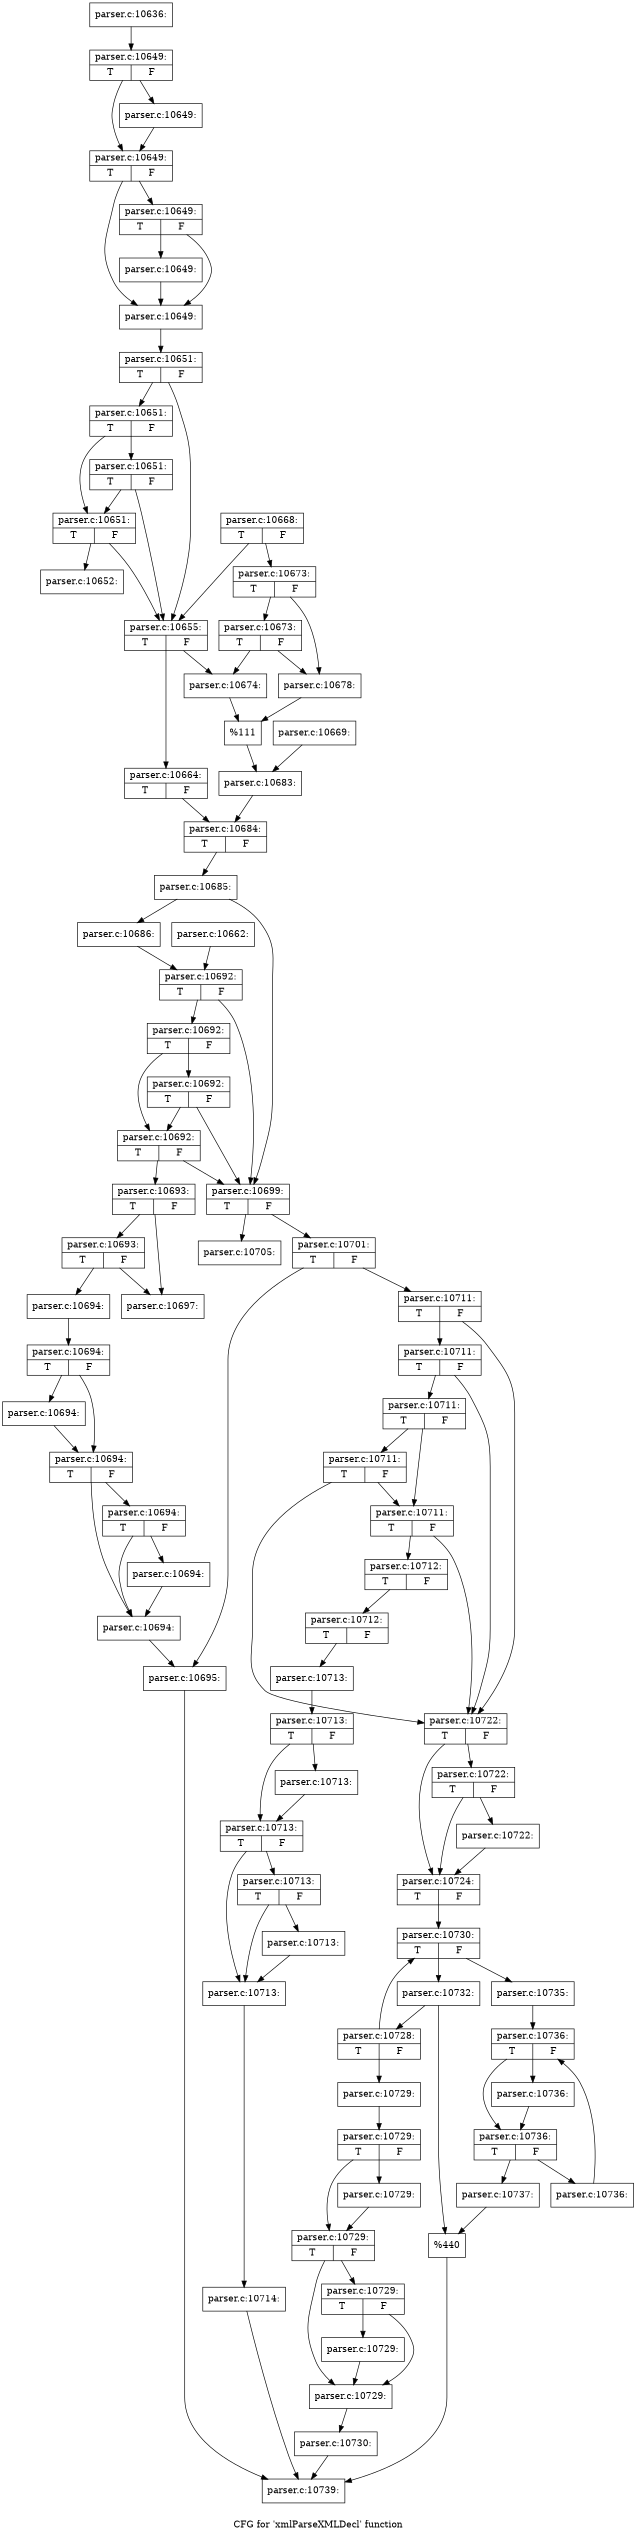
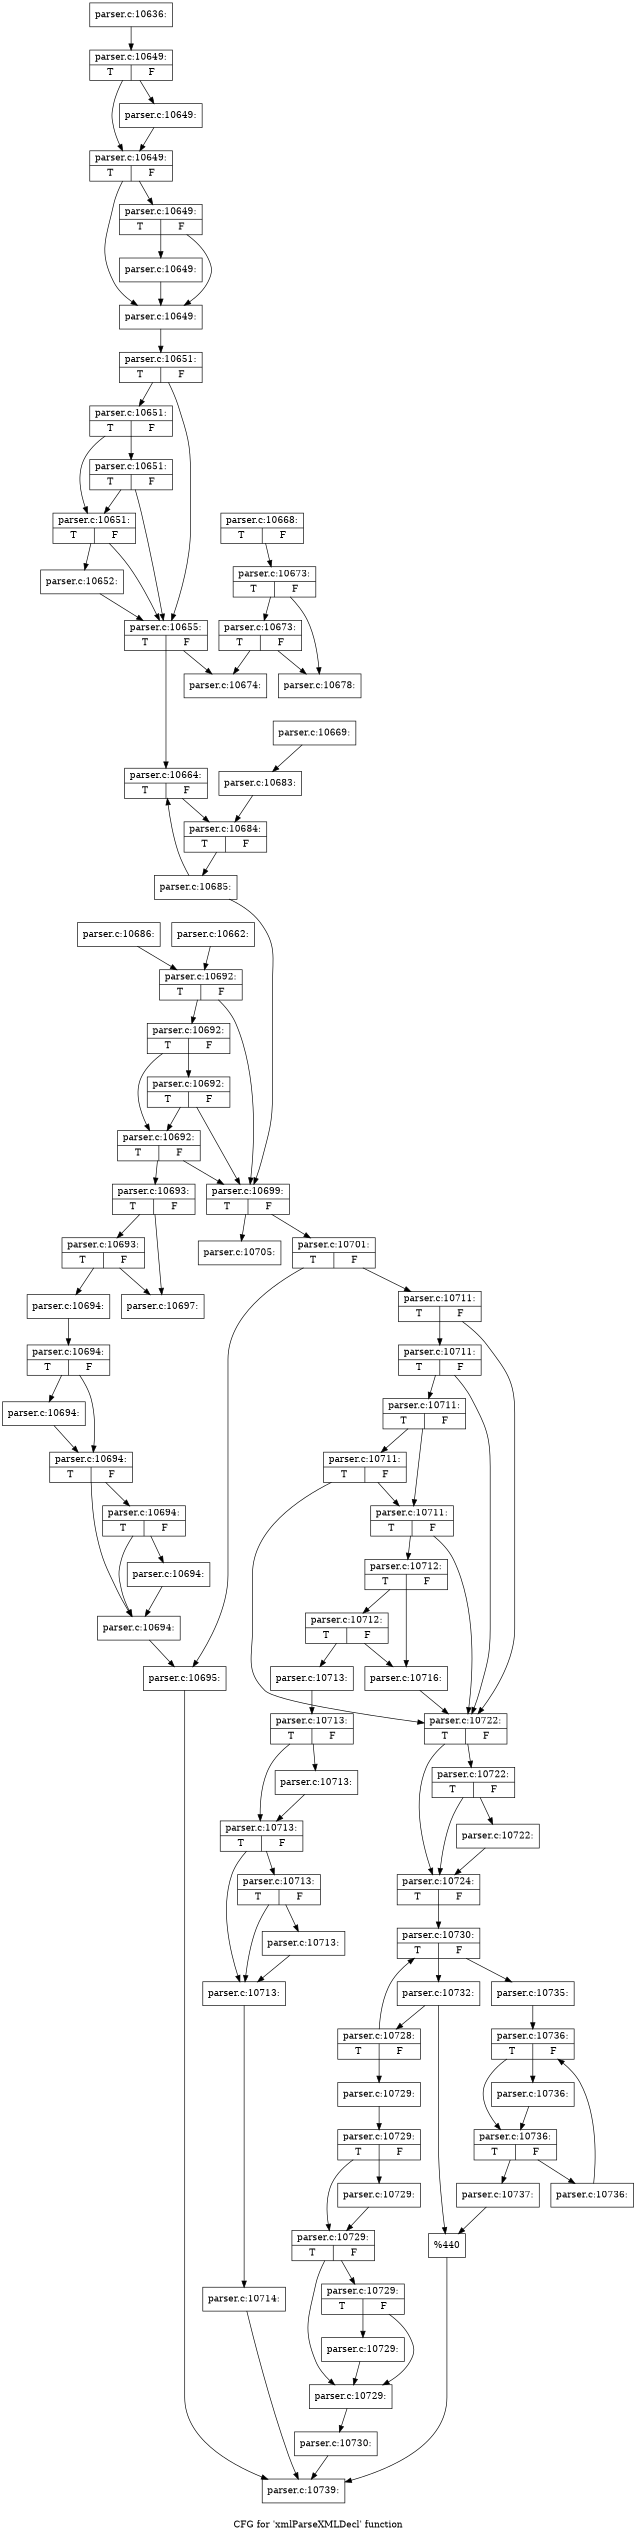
edge "parser.c:10668:" -> "parser.c:10655:": now "parser.c:10652:" -> "parser.c:10655:"
node "%111": removed
edge "parser.c:10685:" -> "parser.c:10686:": now "parser.c:10685:" -> "parser.c:10664:"
node "parser.c:10716:": added
